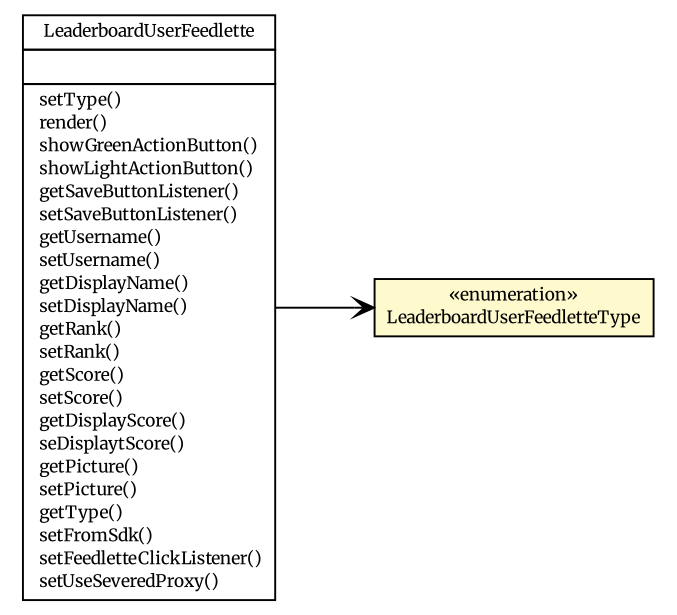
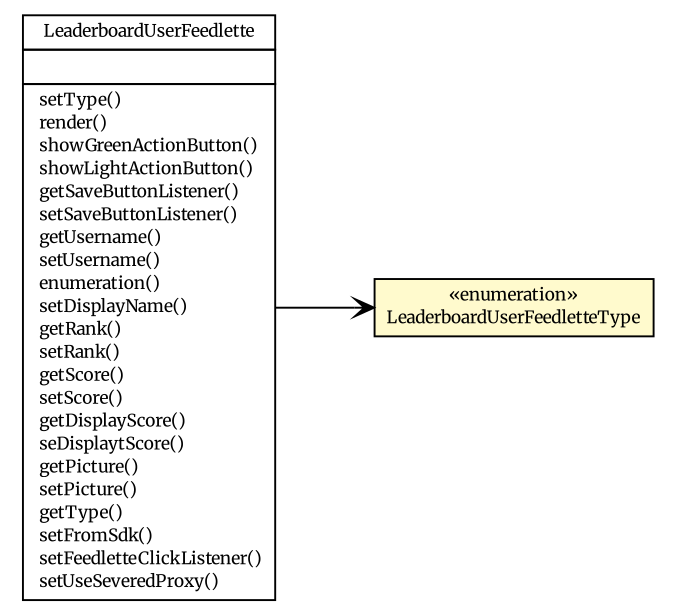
node "LeaderboardUserFeedlette": text "getDisplayName()" -> "enumeration()"
